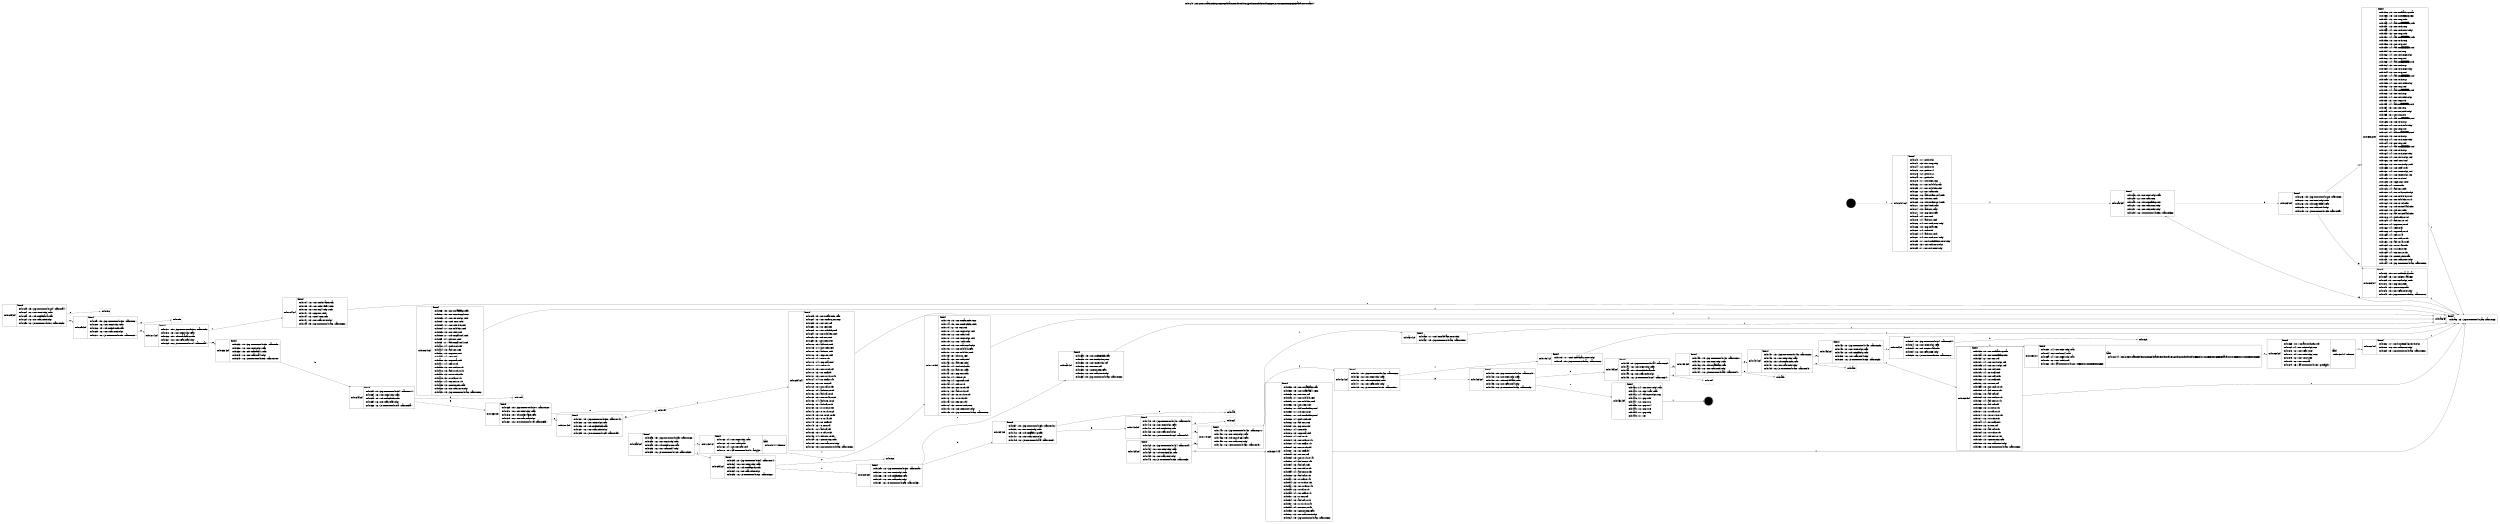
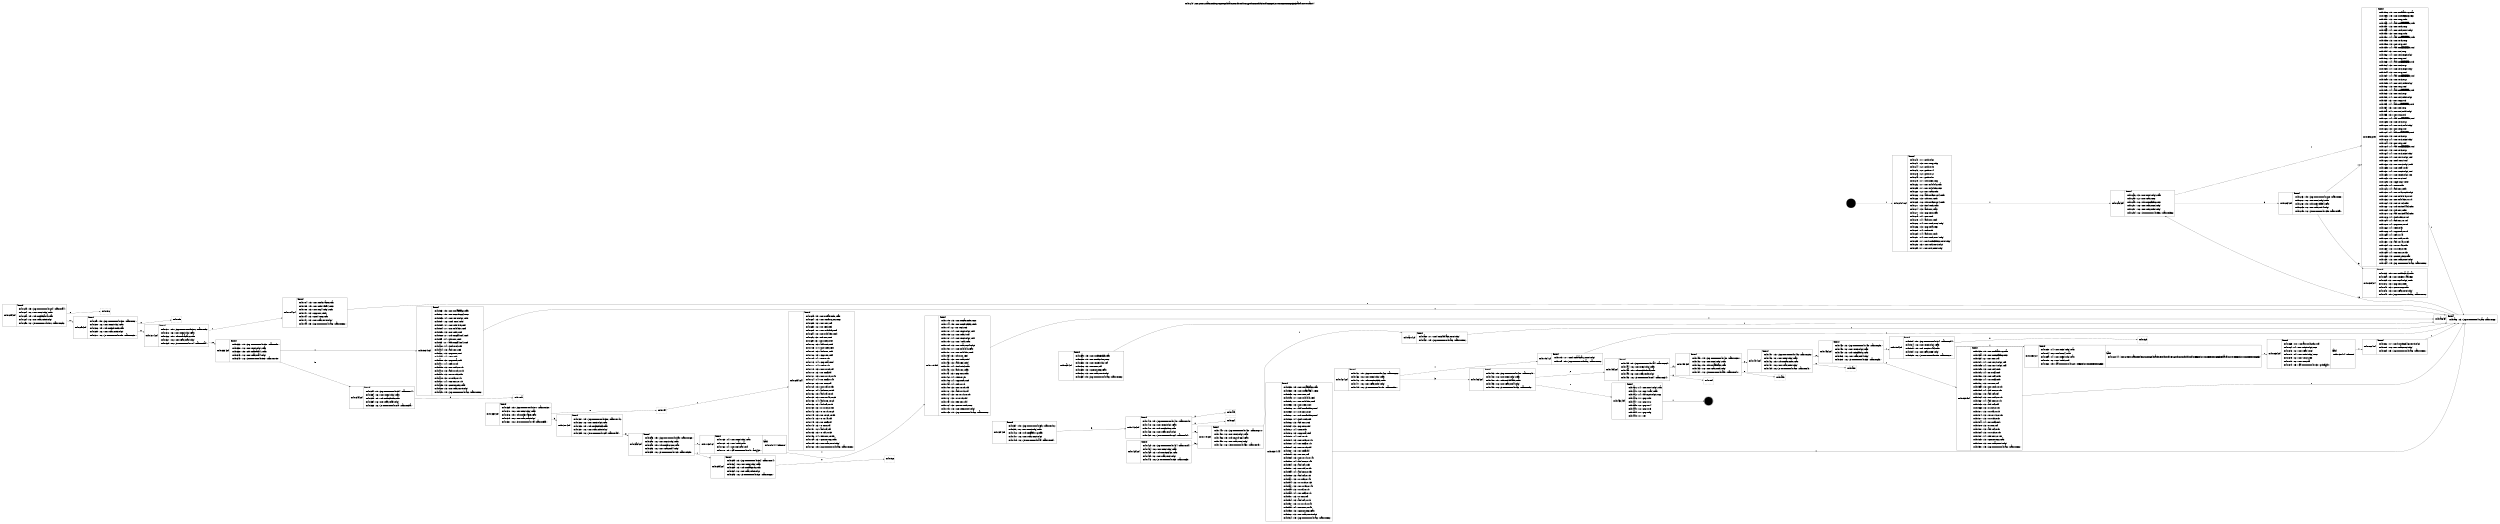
edge "0x4012a6 [29]" -> "0x401596 [275]": added, label "1"
edge "0x401835 [27]" -> "0x401acc [5]": removed, label "1"
edge "0x4016df [134]" -> "0x401acc [5]": removed, label "1"
edge "0x401333 [28]" -> "0x4019c9 [103]": added, label "1"
edge "0x40144b [28]" -> "0x401467 [28]": removed, label "4"
edge "0x40134f [28]" -> "0x40136b [28]": removed, label "9"
edge "0x4013f7 [28]" -> "0x401a4f": now "0x401413 [28]" -> "0x401a4f"
edge "0x401387 [28]" -> "0x4017ff": now "0x401387 [28]" -> "0x4013a3 [28]"
edge "0x40142f [28]" -> "0x401939 [144]": removed, label "1"
node "0x4013db [28]": removed
